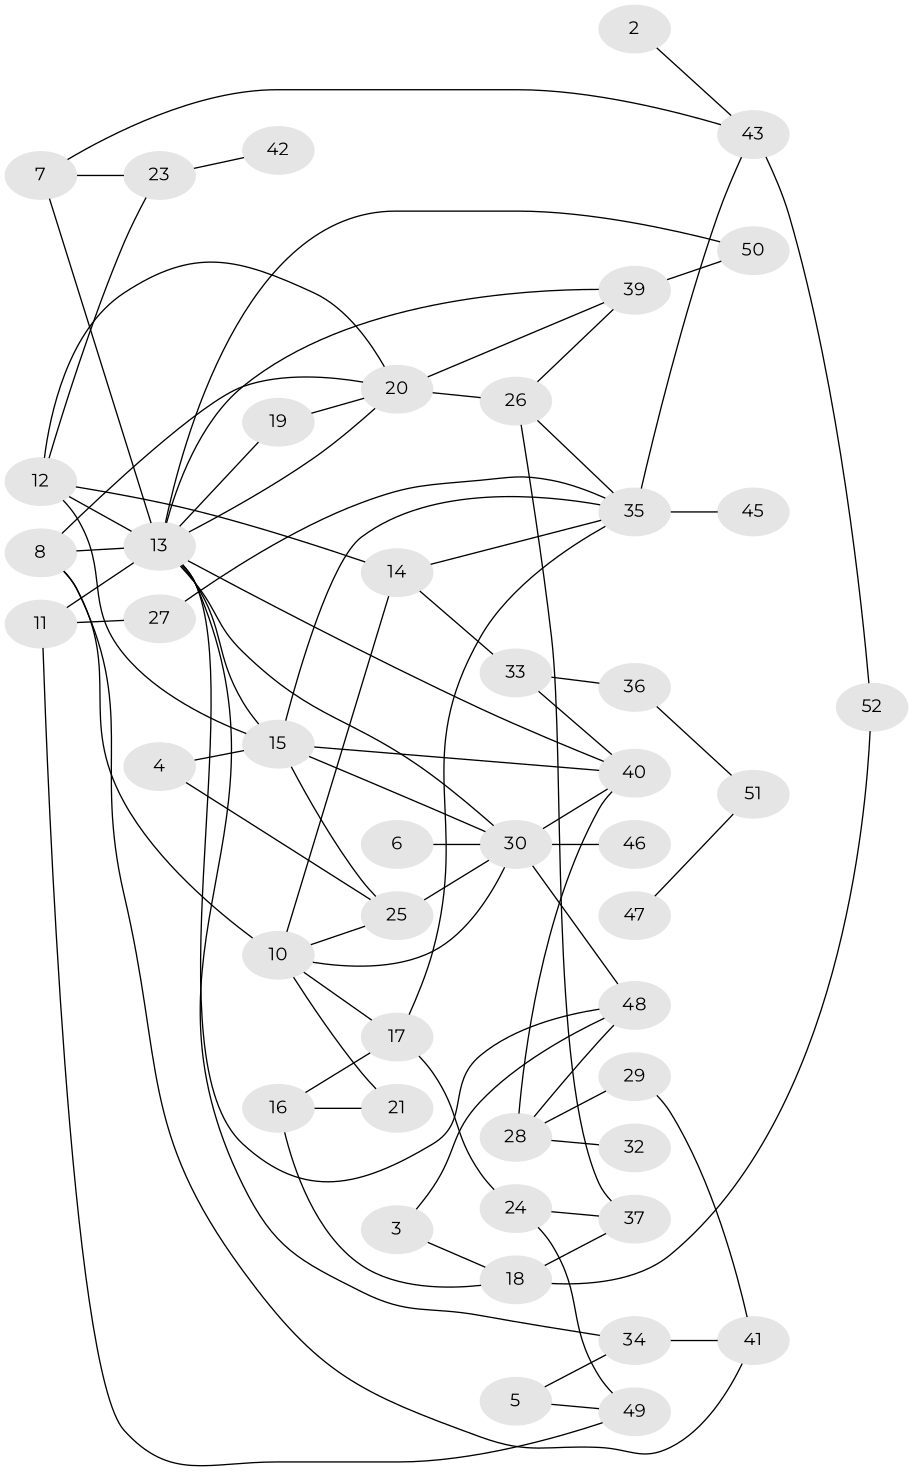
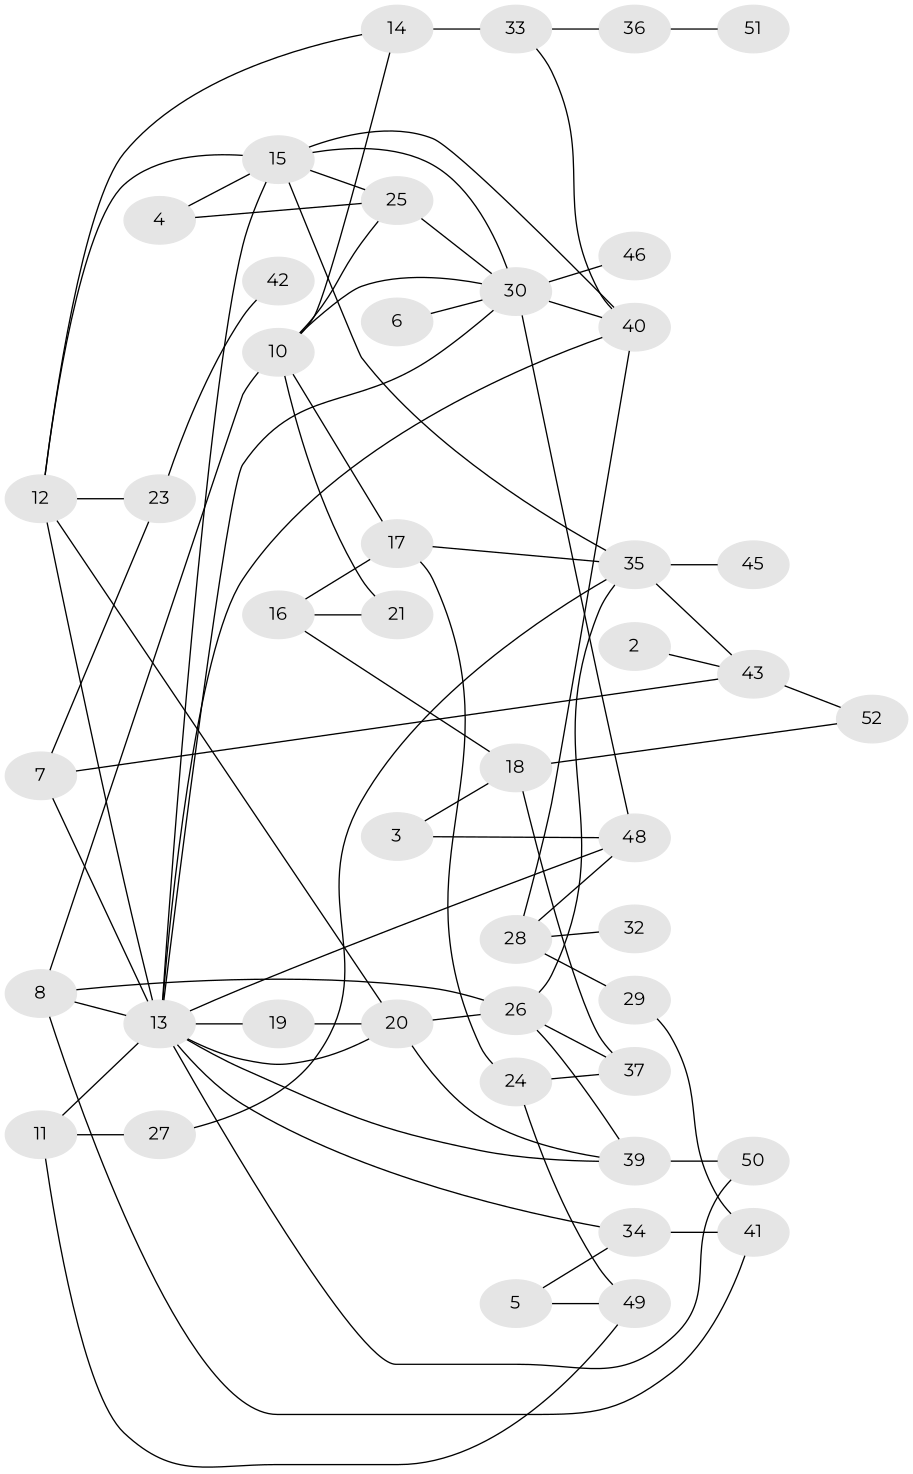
edge "20" -- "8": now "26" -- "8"
edge "35" -- "14": removed
node "47": removed
